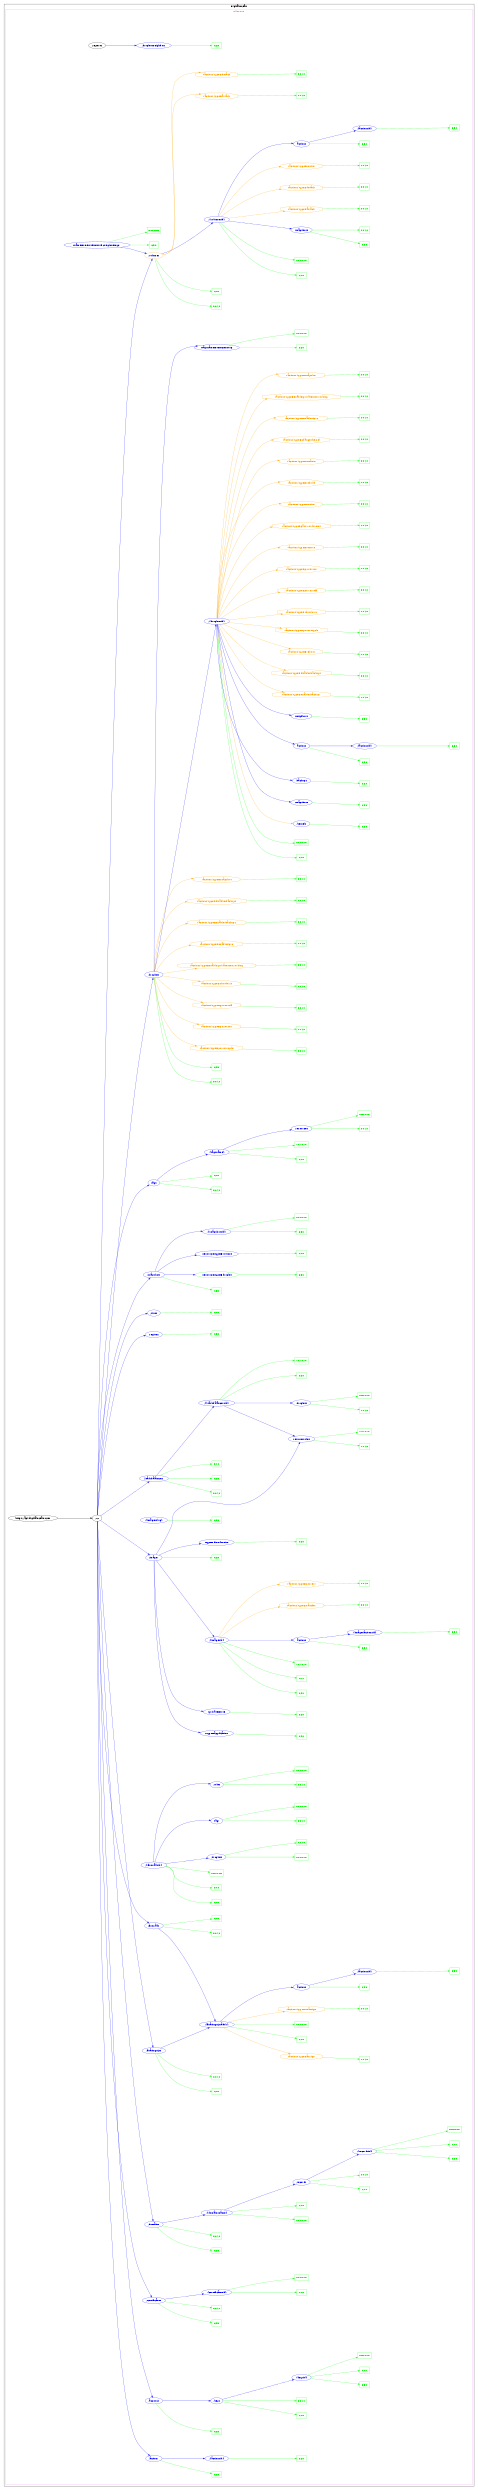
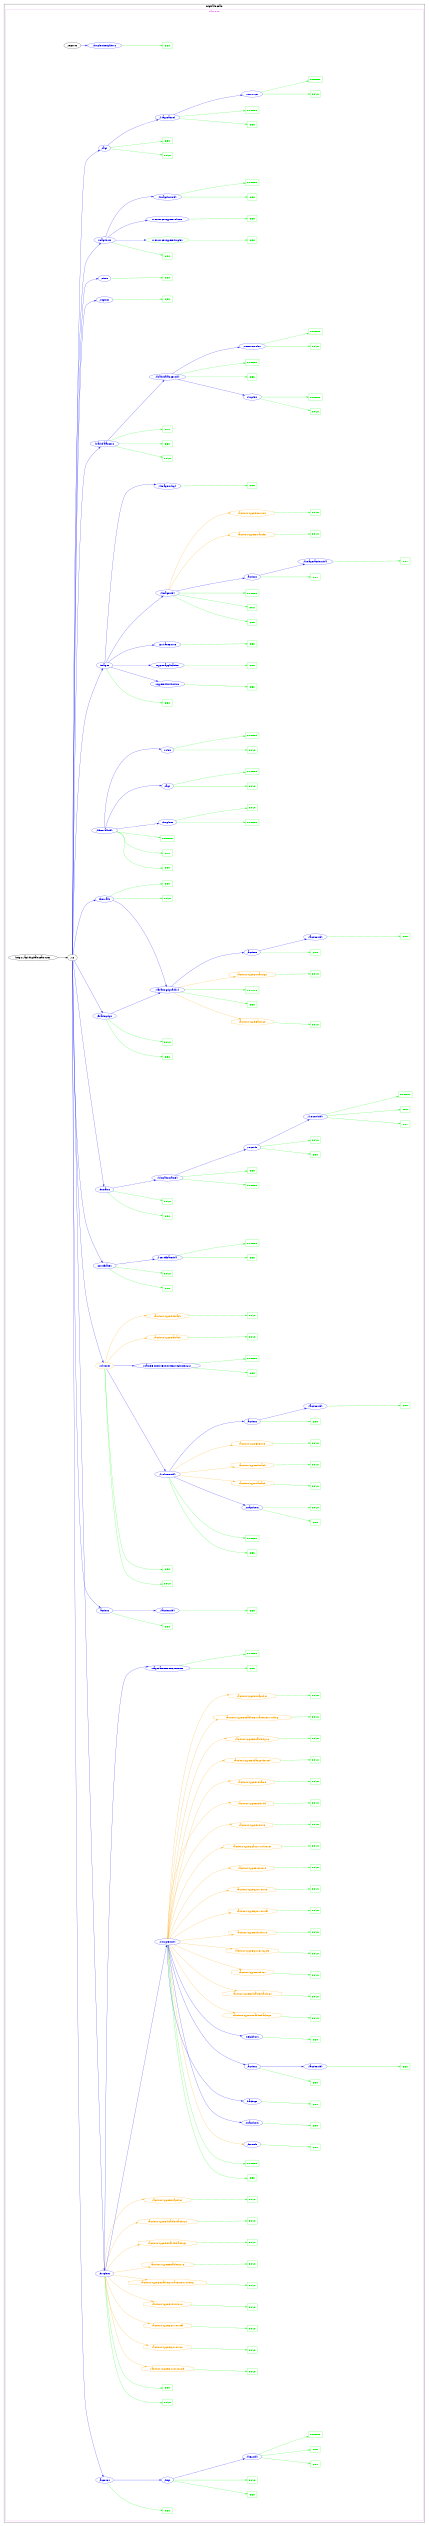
edge "?name=$DRIVE_NAME&region=nyc1" -> "/volumes": reversed
edge "/images" -> "/restore_rules": now "/images" -> "/{image_slug}"
